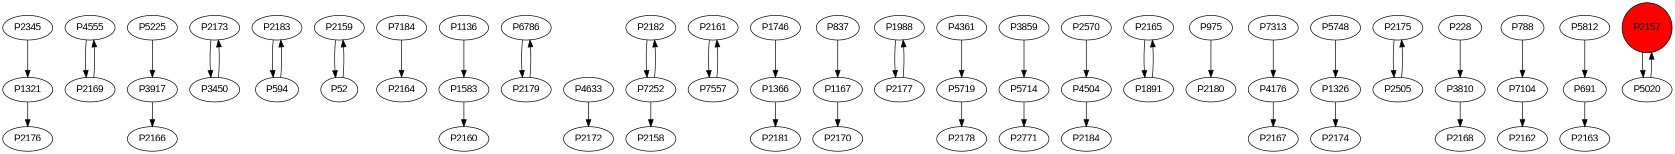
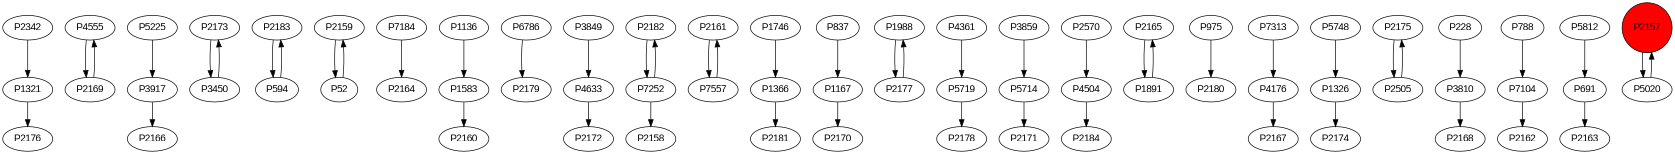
node "P2345": label "P2345" -> "P2342"
node "P3849": added
edge "P2179" -> "P6786": removed
node "P2771": label "P2771" -> "P2171"
